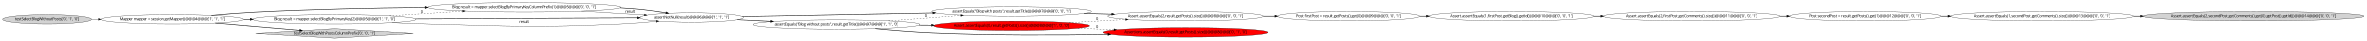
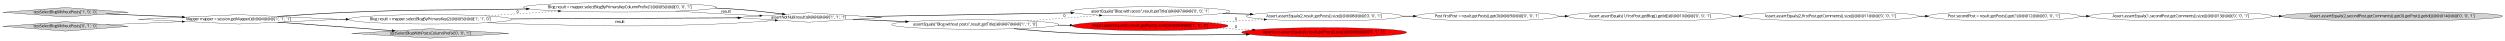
node "testSelectBlogWithoutPosts['1', '0', '0']": added
node "assertNotNull(result)@@@6@@@['1', '1', '1']": shape ellipse -> diamond
node "testSelectBlogWithoutPosts['0', '1', '0']": shape ellipse -> diamond
node "Mapper mapper = session.getMapper()@@@4@@@['1', '1', '1']": shape ellipse -> diamond
